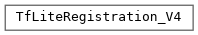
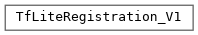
node "TfLiteRegistration_V4": label "TfLiteRegistration_V4" -> "TfLiteRegistration_V1"
